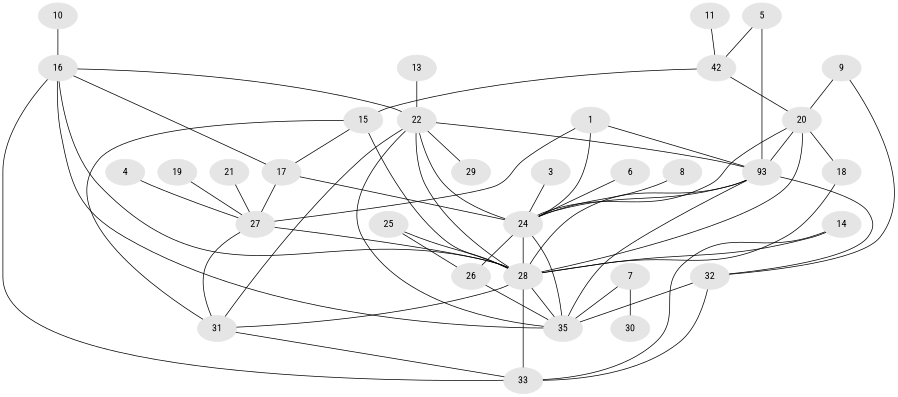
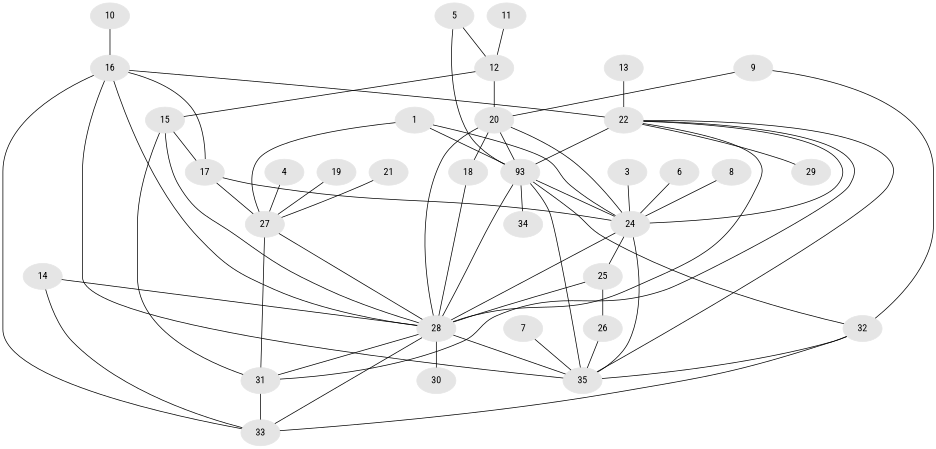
node "42": label "42" -> "12"
node "34": added
edge "24" -- "26": now "24" -- "25"
edge "7" -- "30": now "28" -- "30"
